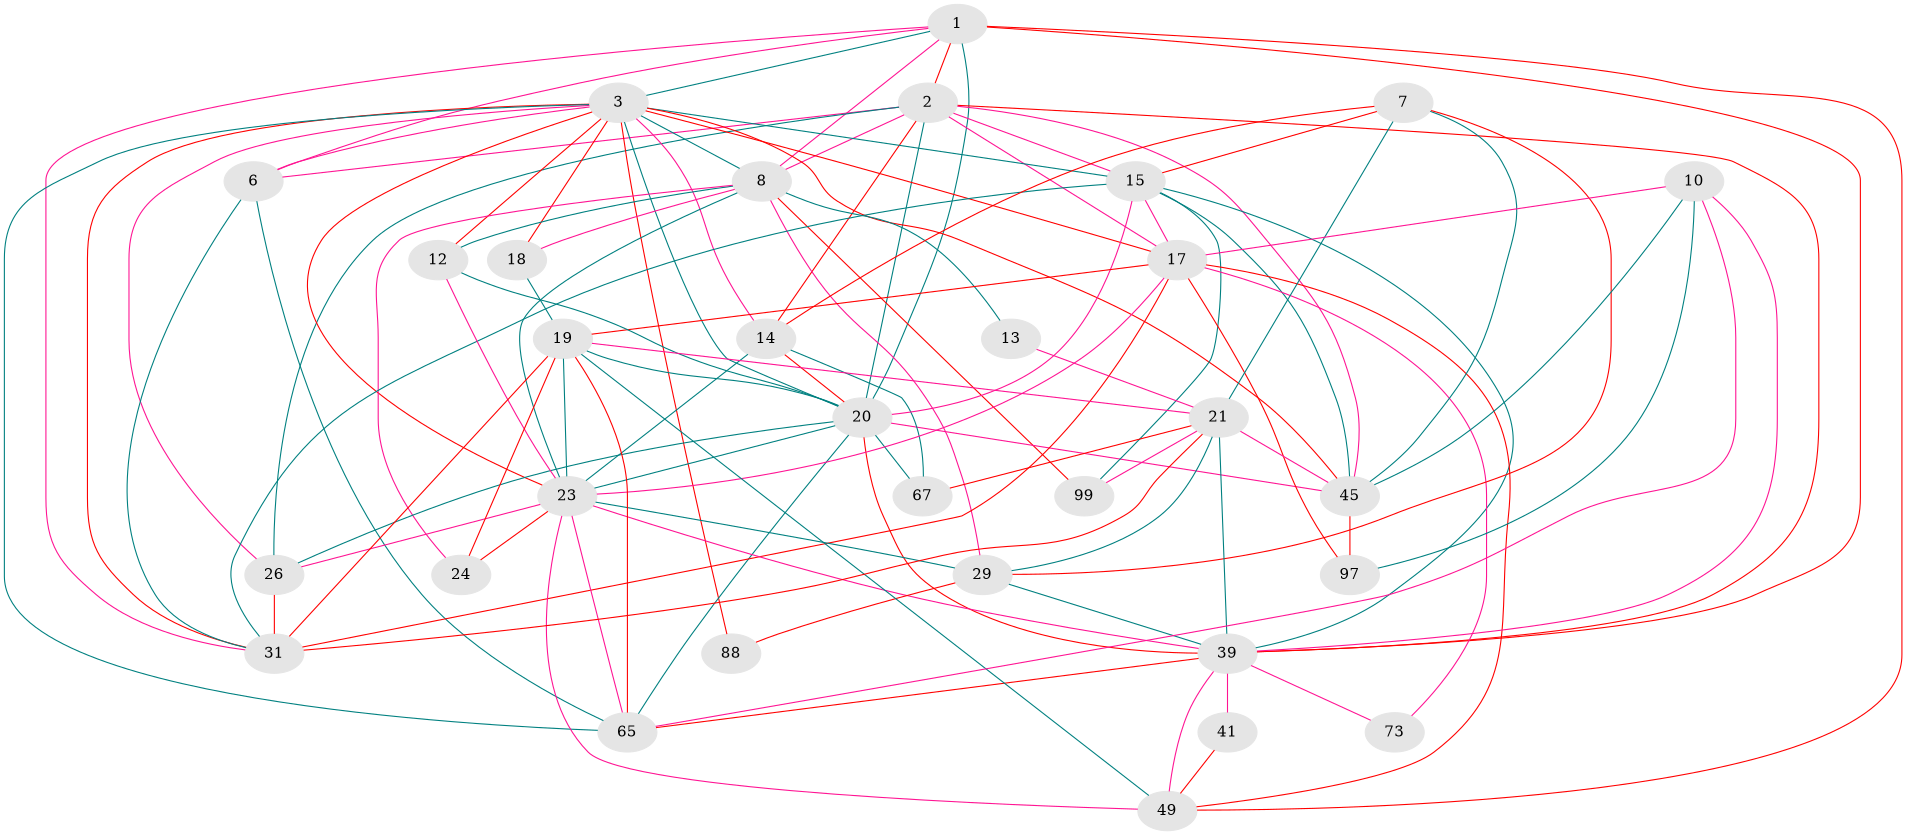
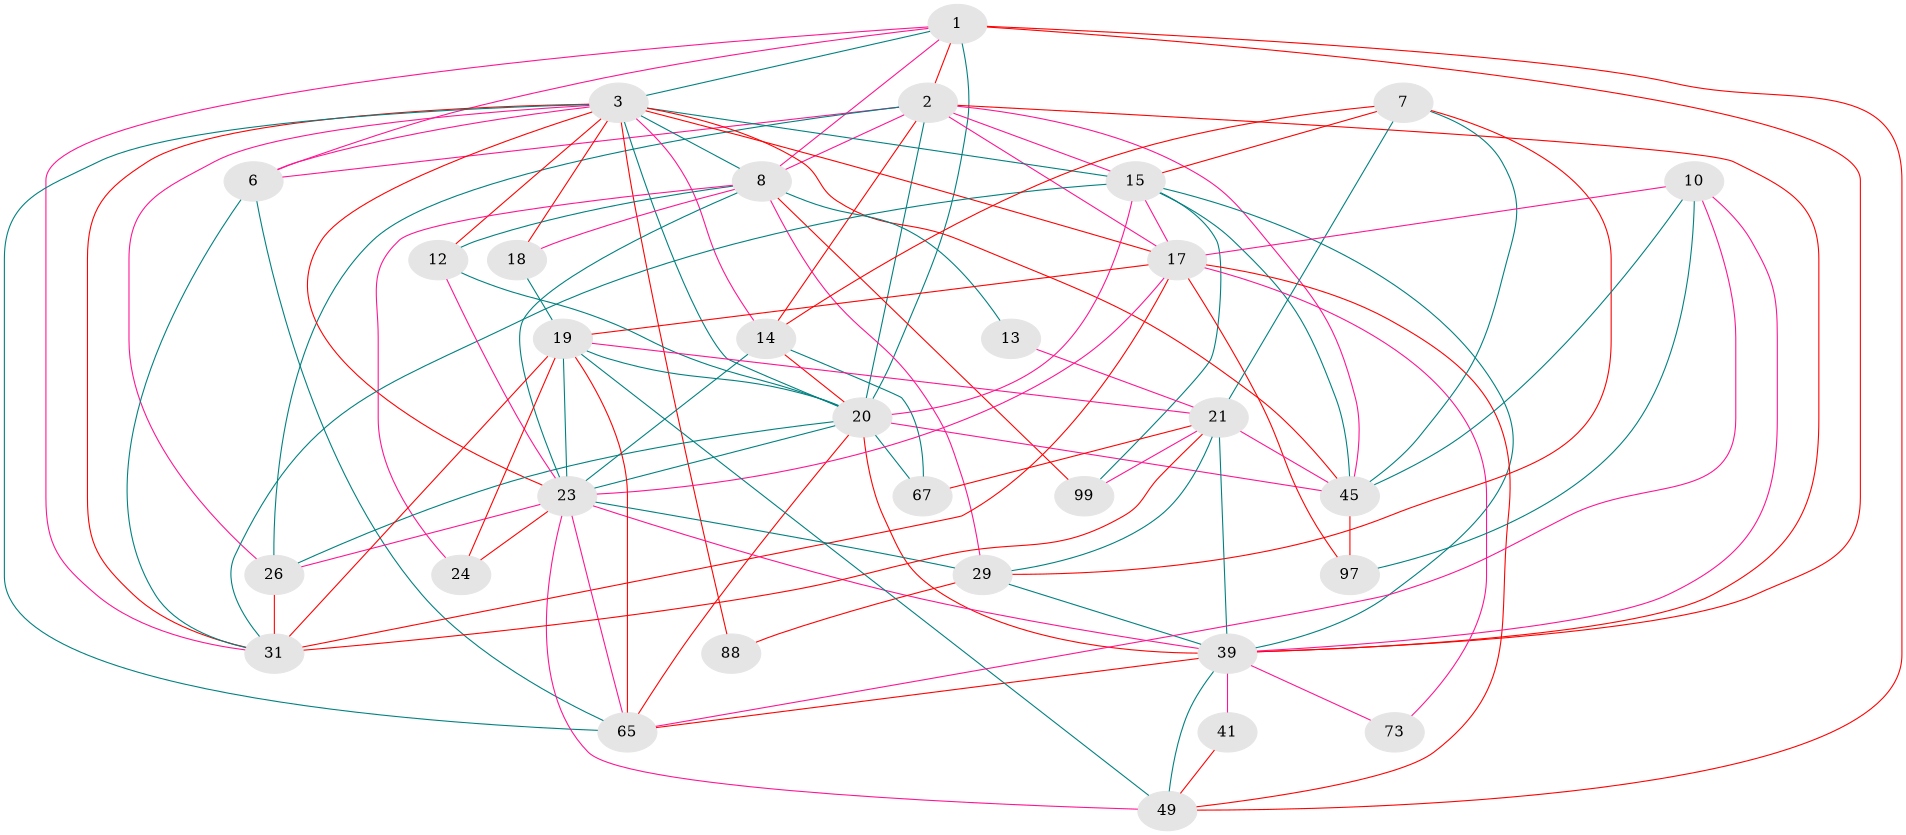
edge "20" -- "65": color teal -> red
edge "39" -- "49": color deeppink -> teal
